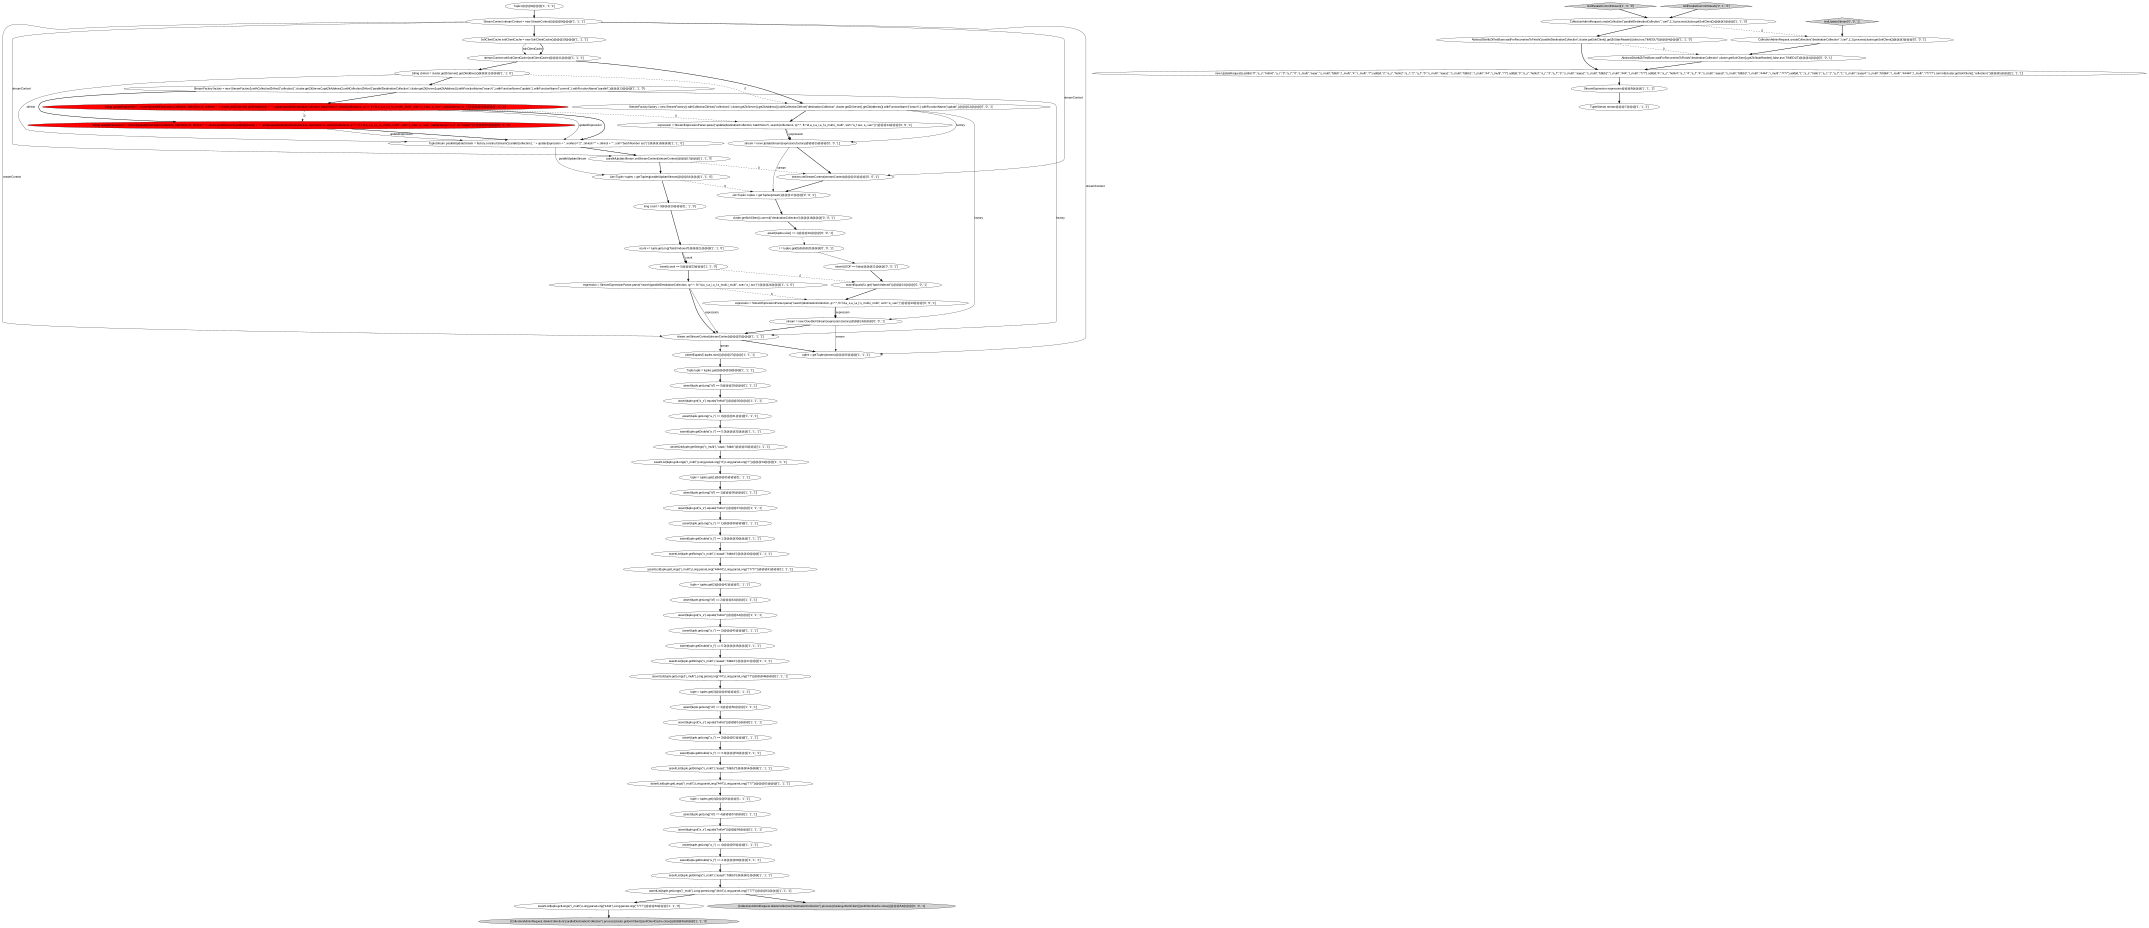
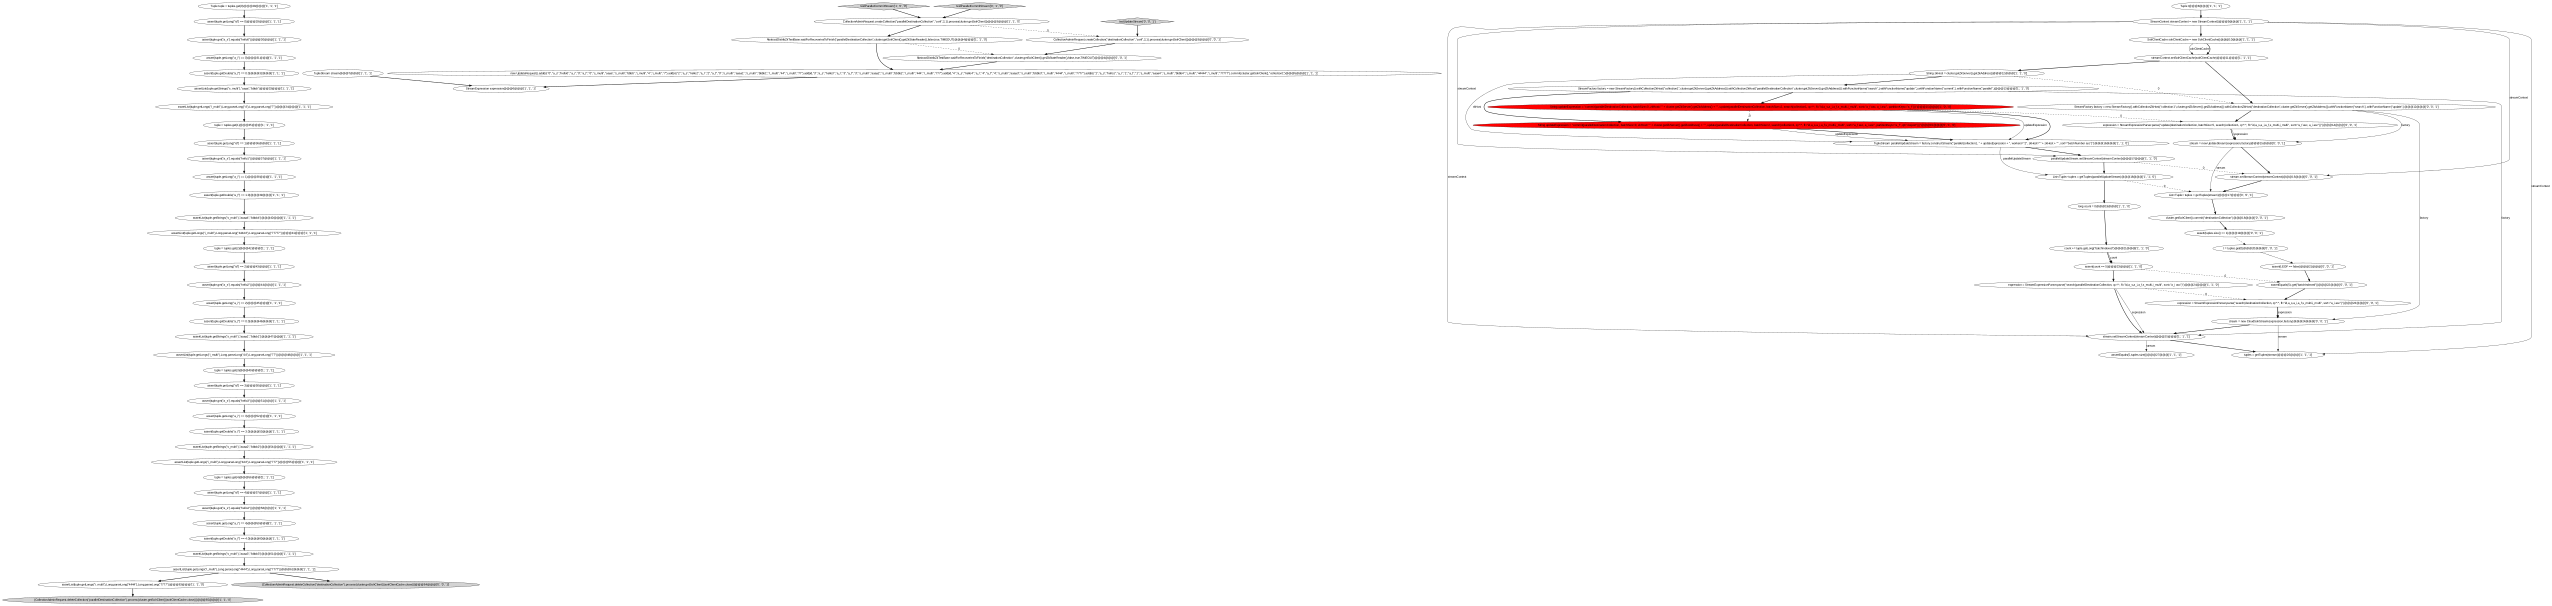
edge "StreamExpression expression@@@6@@@['1', '1', '1']" -> "TupleStream stream@@@7@@@['1', '1', '1']": reversed
edge "assertEquals(5,tuples.size())@@@27@@@['1', '1', '1']" -> "Tuple tuple = tuples.get(0)@@@28@@@['1', '1', '1']": removed
